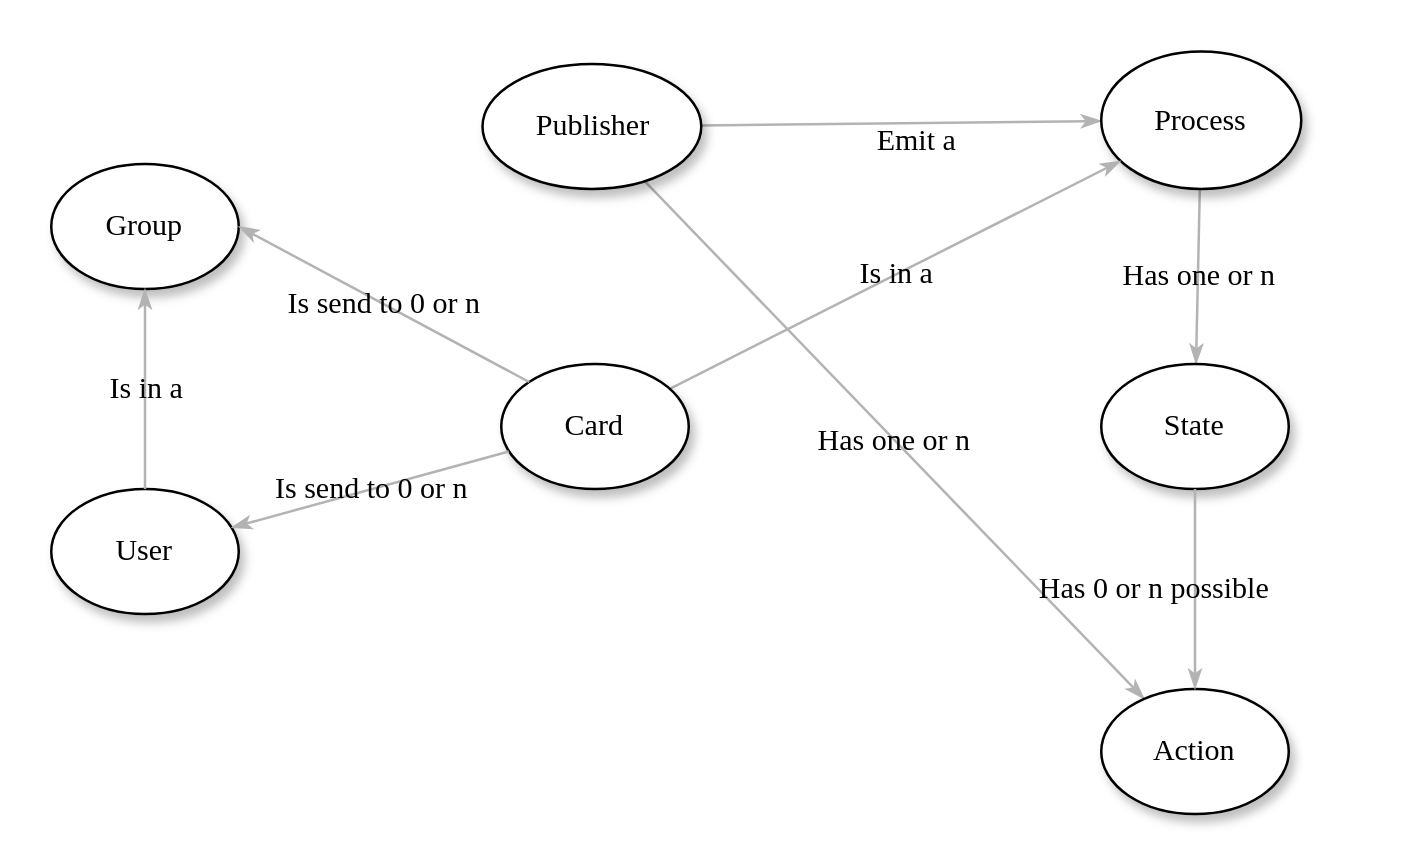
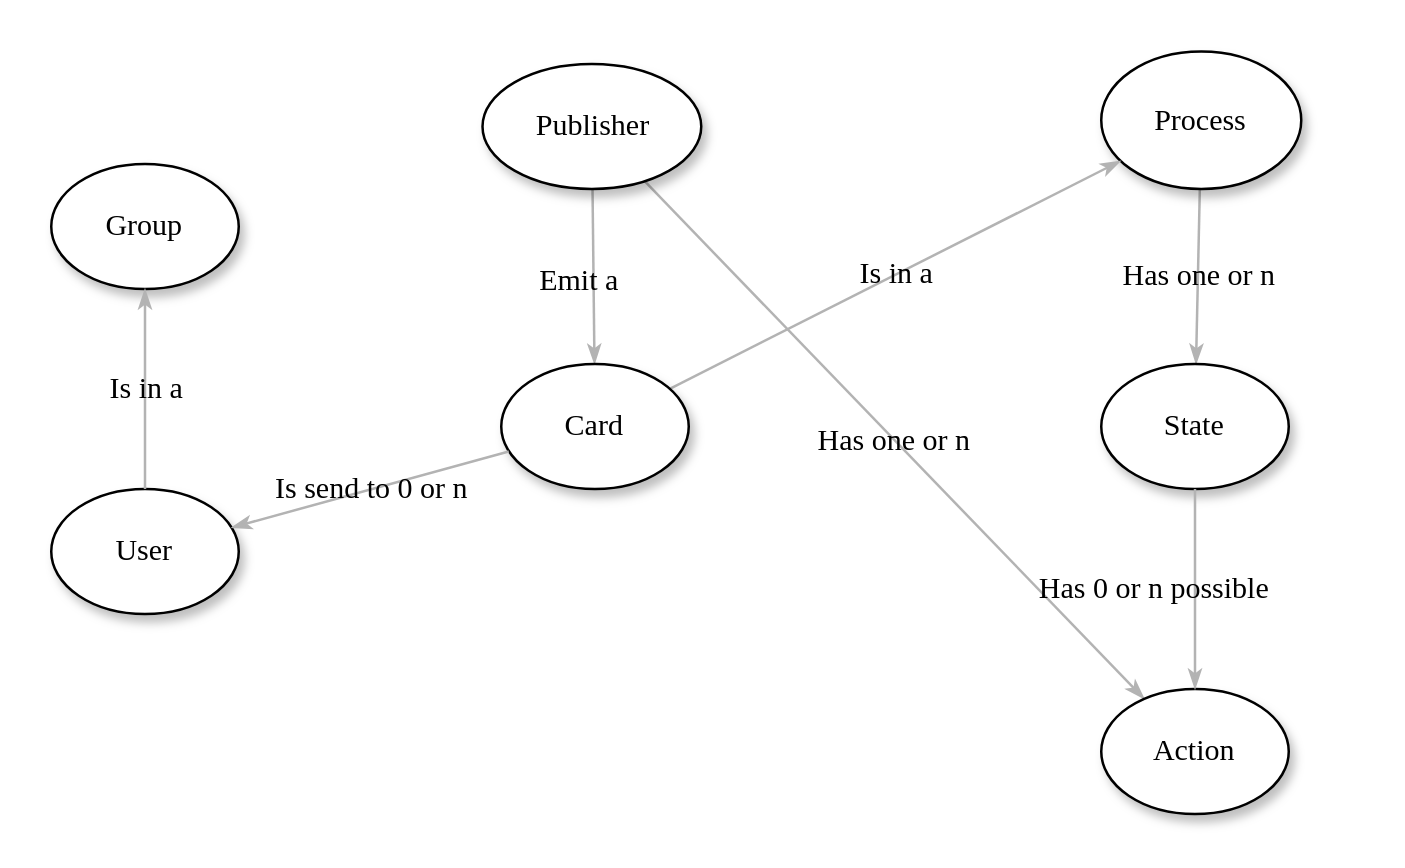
edge "Publisher" -> "Process": now "Publisher" -> "Card"
edge "Card" -> "Group": removed, label "Is send to 0 or n"
